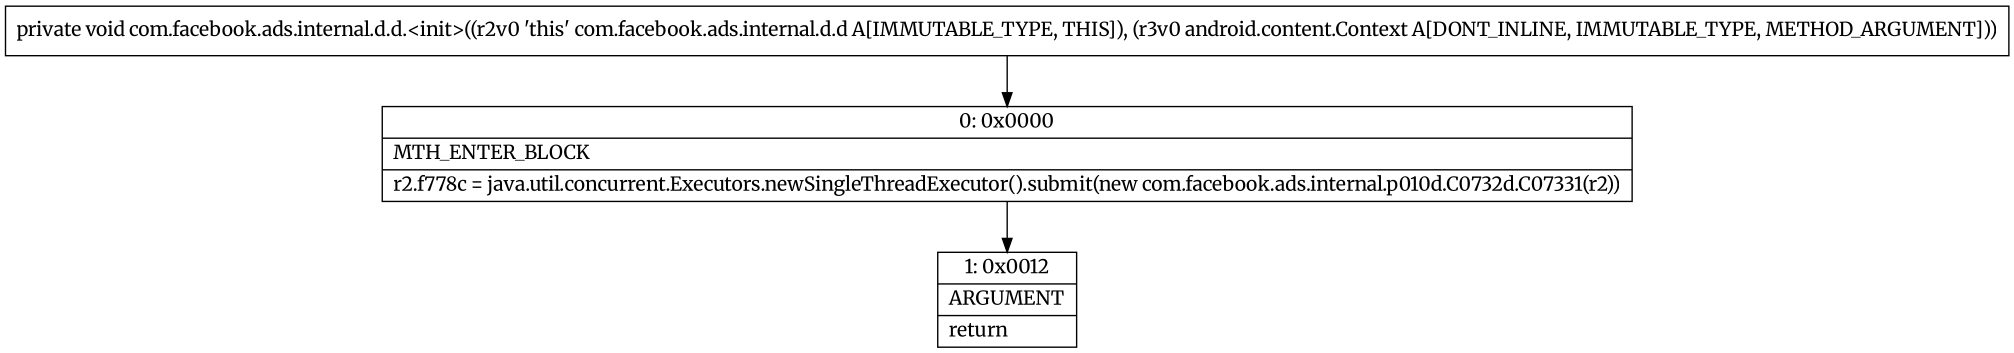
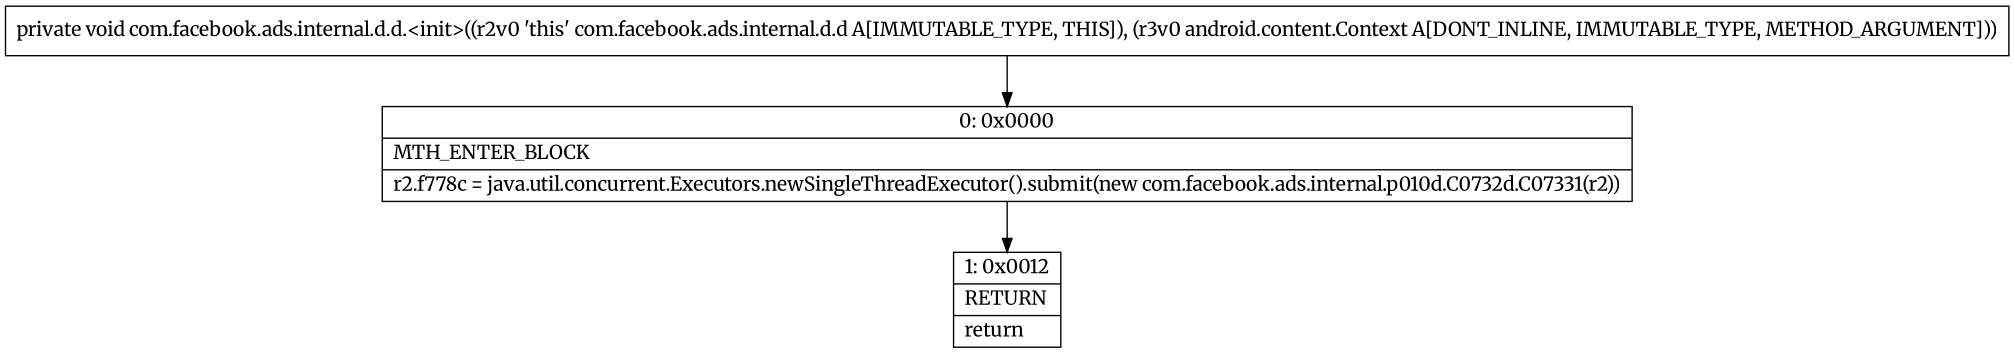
node "1: 0x0012": text "ARGUMENT" -> "RETURN"
